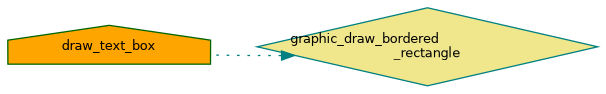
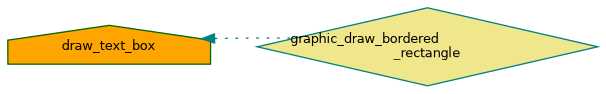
edge "draw_text_box" -> "graphic_draw_bordered _rectangle": reversed
